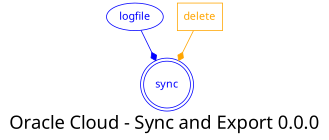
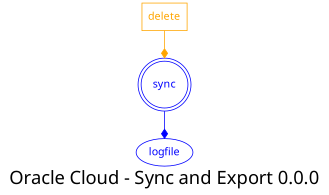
edge "logfile" -> "sync": reversed
